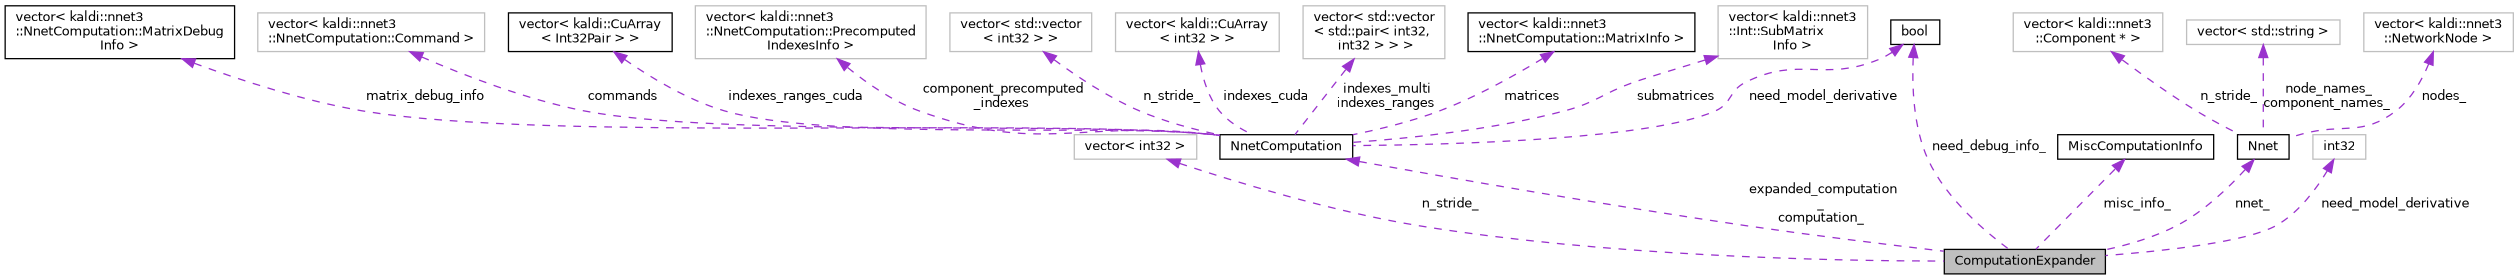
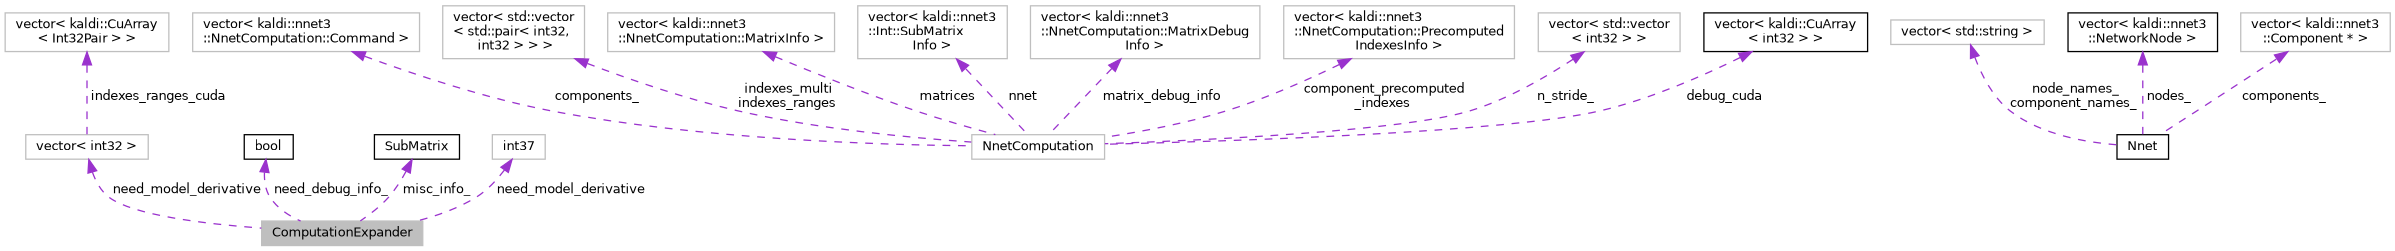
node "vector< kaldi::nnet3 ::NnetComputation::MatrixDebug Info >": color black -> grey75
node "vector< kaldi::CuArray < Int32Pair > >": color black -> grey75
node "vector< kaldi::CuArray < int32 > >": color grey75 -> black
node "vector< kaldi::nnet3 ::NnetComputation::MatrixInfo >": color black -> grey75
node "vector< kaldi::nnet3 ::NetworkNode >": color grey75 -> black
edge "NnetComputation" -> "vector< kaldi::nnet3 ::NnetComputation::Command >": label " commands" -> " components_"
edge "NnetComputation" -> "vector< kaldi::CuArray < int32 > >": label " indexes_cuda" -> " debug_cuda"
edge "NnetComputation" -> "vector< kaldi::nnet3 ::Int::SubMatrix Info >": label " submatrices" -> " nnet"
edge "Nnet" -> "vector< kaldi::nnet3 ::Component * >": label " n_stride_" -> " components_"
edge "NnetComputation" -> "vector< kaldi::CuArray < Int32Pair > >": now "vector< int32 >" -> "vector< kaldi::CuArray < Int32Pair > >"
edge "NnetComputation" -> "bool": removed, label "need_model_derivative"
node "NnetComputation": color black -> grey75
node "MiscComputationInfo": label "MiscComputationInfo" -> "SubMatrix"
node "int32": label "int32" -> "int37"
edge "ComputationExpander" -> "vector< int32 >": label " n_stride_" -> " need_model_derivative"
edge "ComputationExpander" -> "NnetComputation": removed, label "expanded_computation _ computation_"
edge "ComputationExpander" -> "Nnet": removed, label "nnet_"
node "ComputationExpander": color black -> grey75
